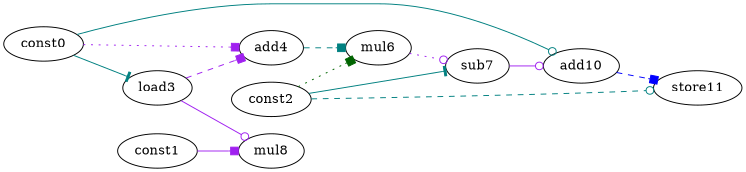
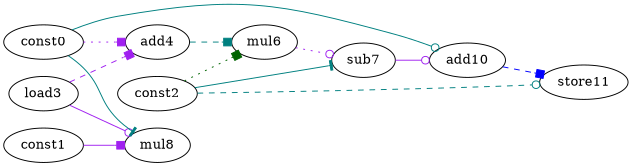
edge "const0" -> "load3": now "const0" -> "mul8"
